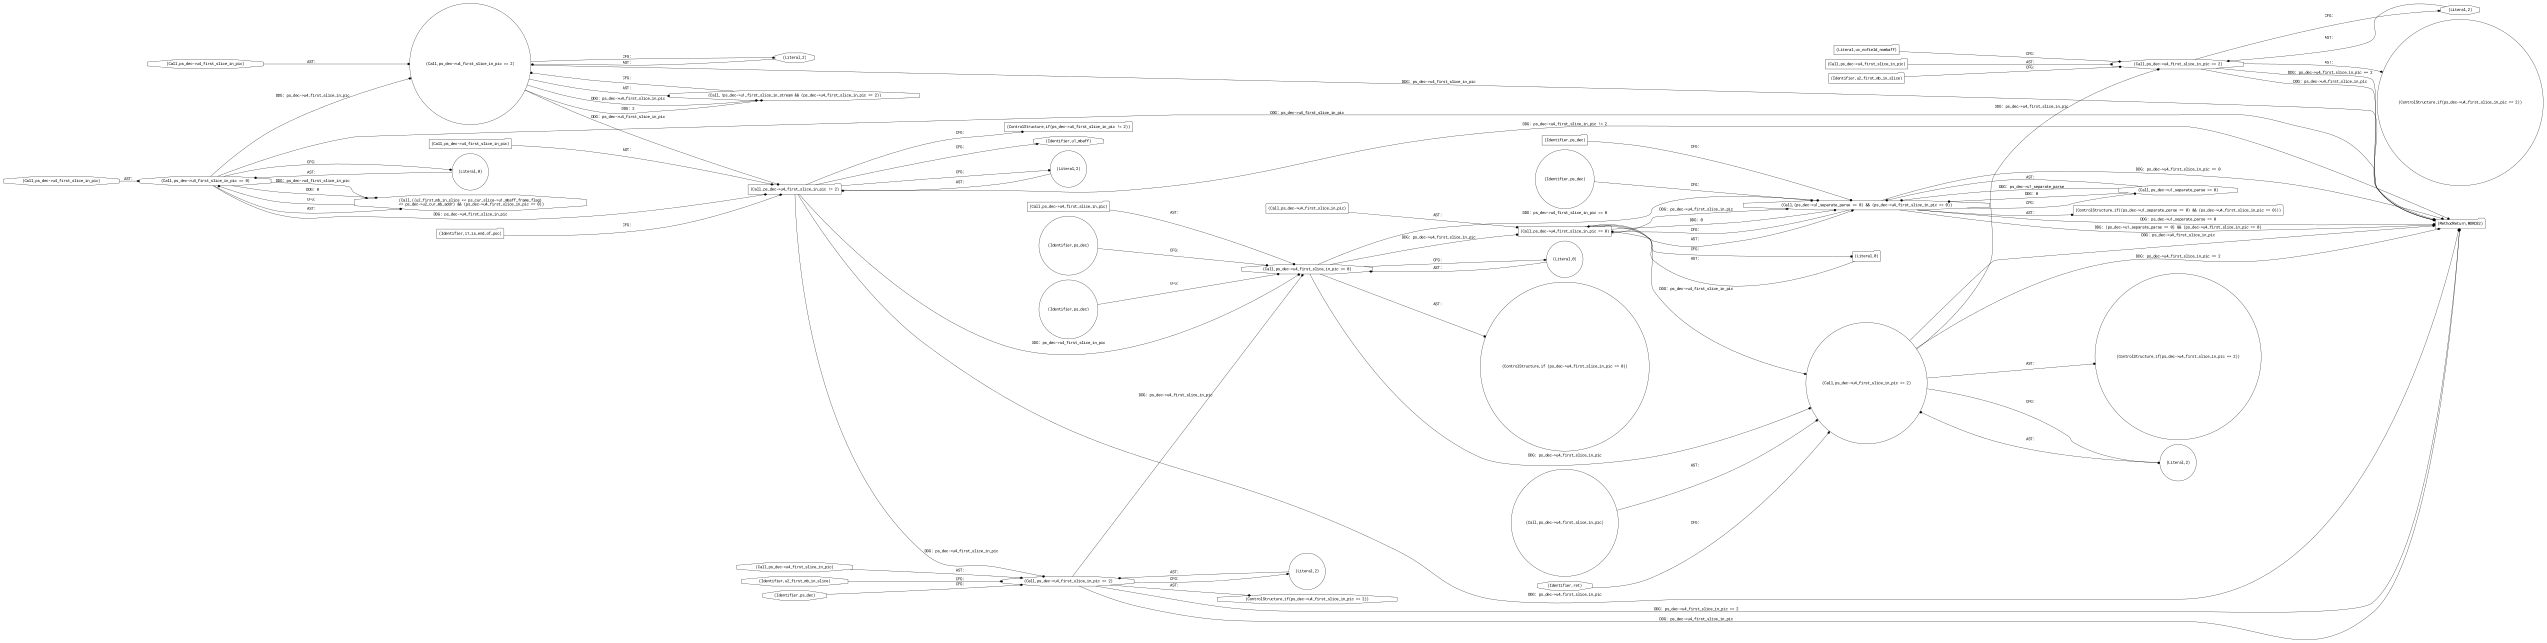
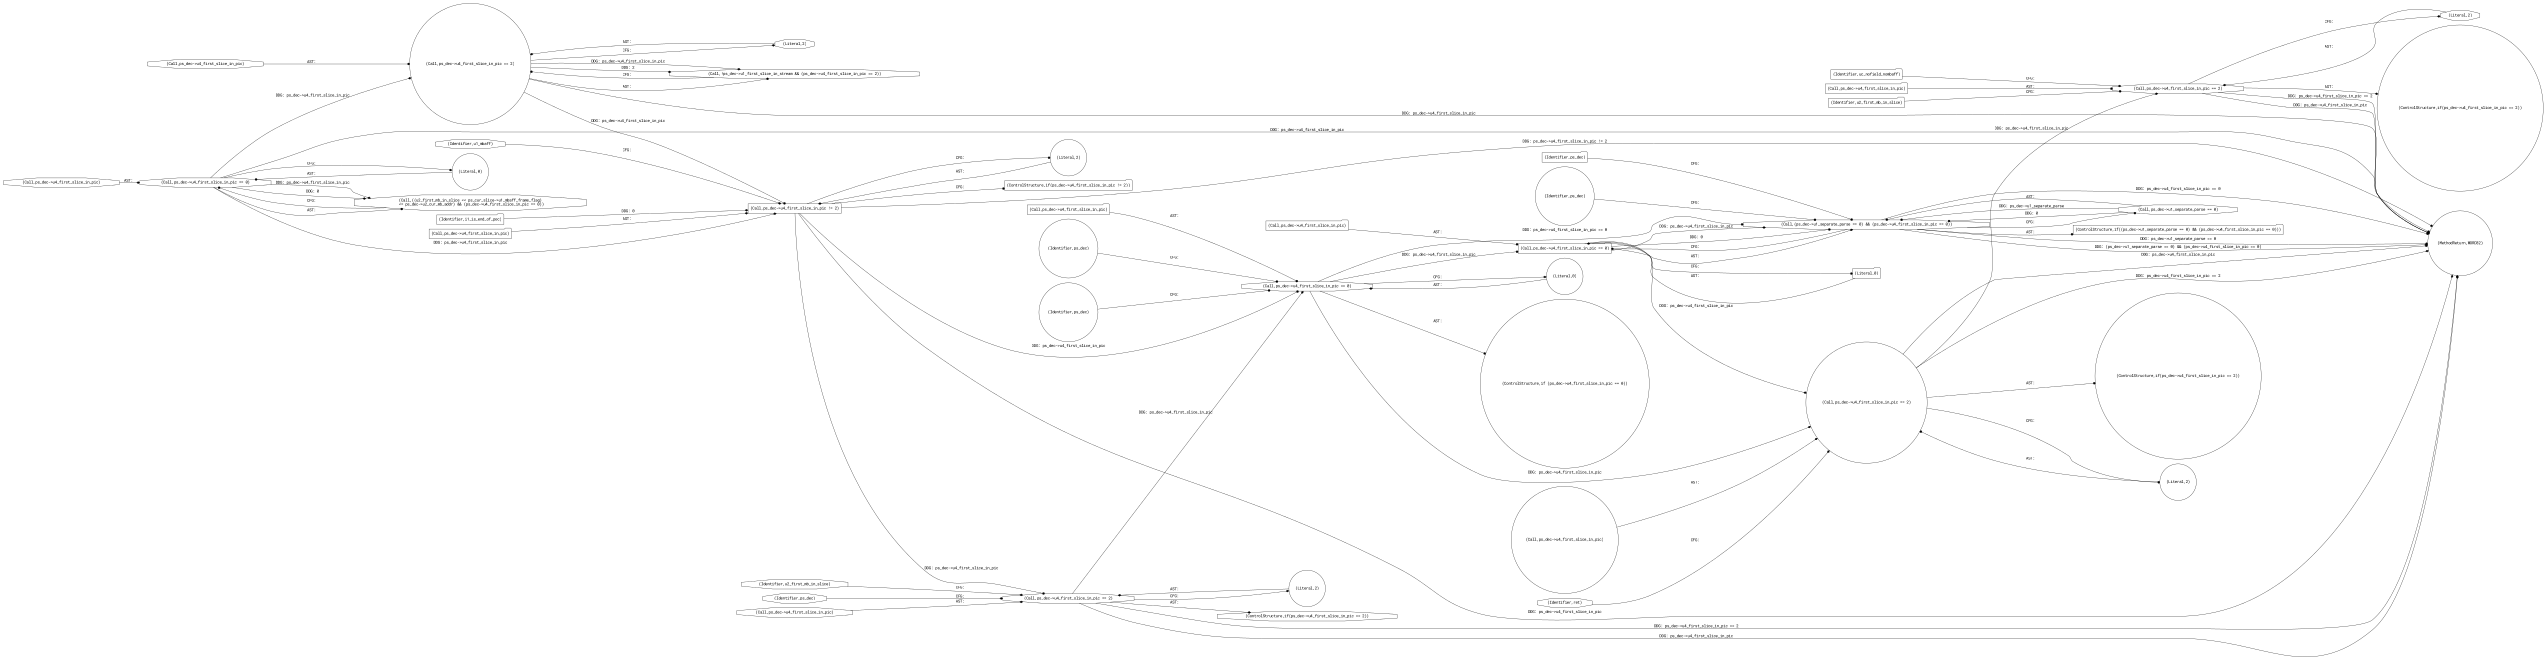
node "(Literal,uc_nofield_nombaff)": label "(Literal,uc_nofield_nombaff)" -> "(Identifier,uc_nofield_nombaff)"
edge "(Call,ps_dec->u4_first_slice_in_pic != 2)" -> "(Identifier,u1_mbaff)": reversed
node "(MethodReturn,WORD32)": shape folder -> circle
edge "(Identifier,i1_is_end_of_poc)" -> "(Call,ps_dec->u4_first_slice_in_pic != 2)": label "CFG: " -> "DDG: 0"
